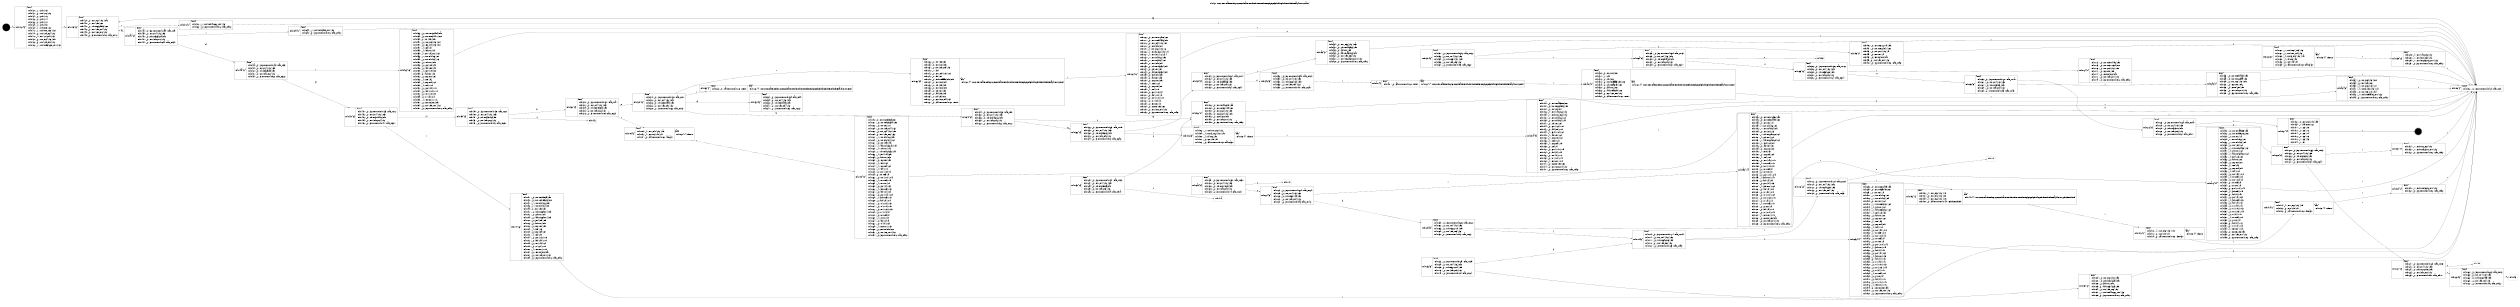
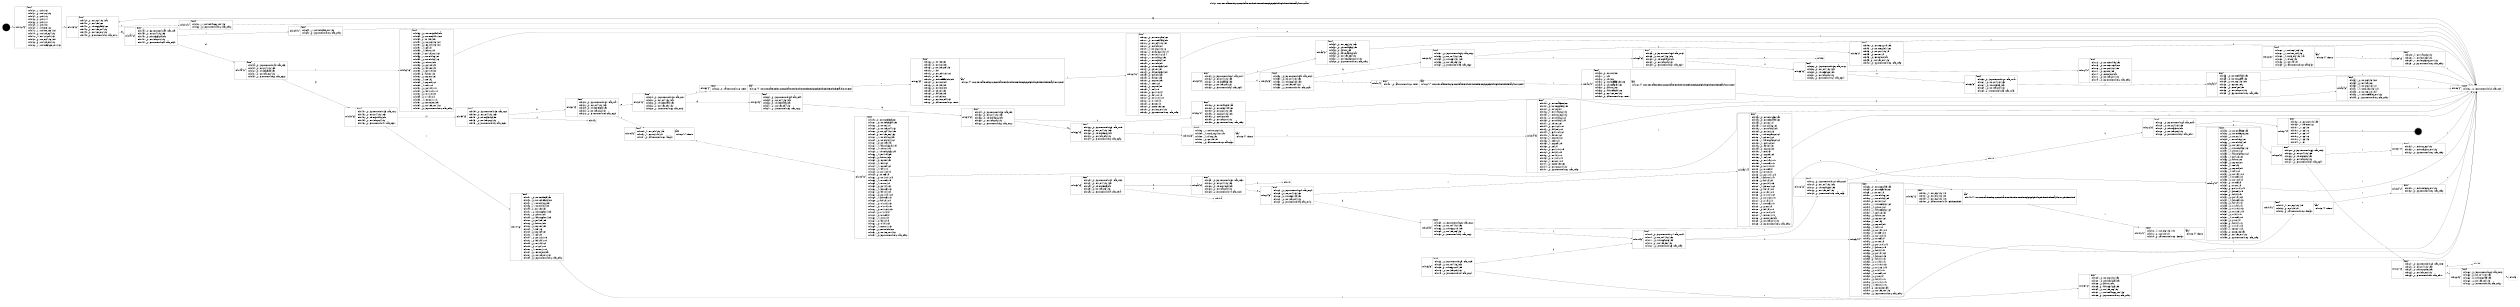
edge "0x4014a4 [22]" -> "0x40148d [23]": reversed
edge "0x401598 [25]" -> "0x4015b1 [25]": added, label "13"
edge "0x40151b [25]" -> "0x401c38 [52]": now "0x401c33 [5]" -> "0x401c38 [52]"
edge "0x4015fc [25]" -> "0x401615 [25]": now "0x401741" -> "0x401615 [25]"
edge "0x40151b [25]" -> "0x40154d [25]": now "0x401534 [25]" -> "0x40154d [25]"
edge "0x401566 [25]" -> "0x40157f [25]": removed, label "15"
edge "0x401692 [25]" -> "0x401b88 [27]": now "0x401692 [25]" -> "0x4016ab [25]"
